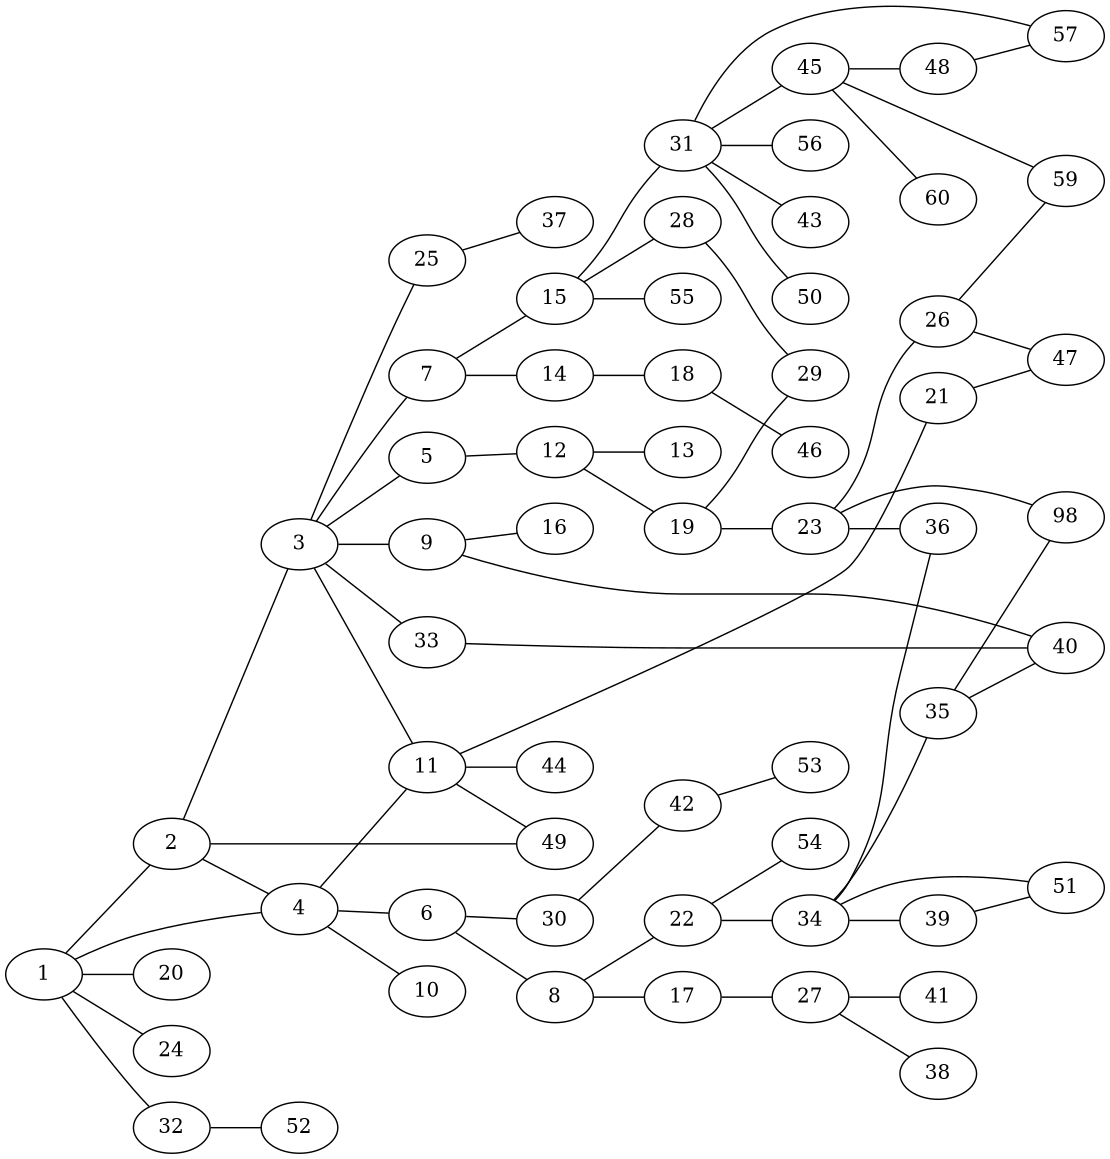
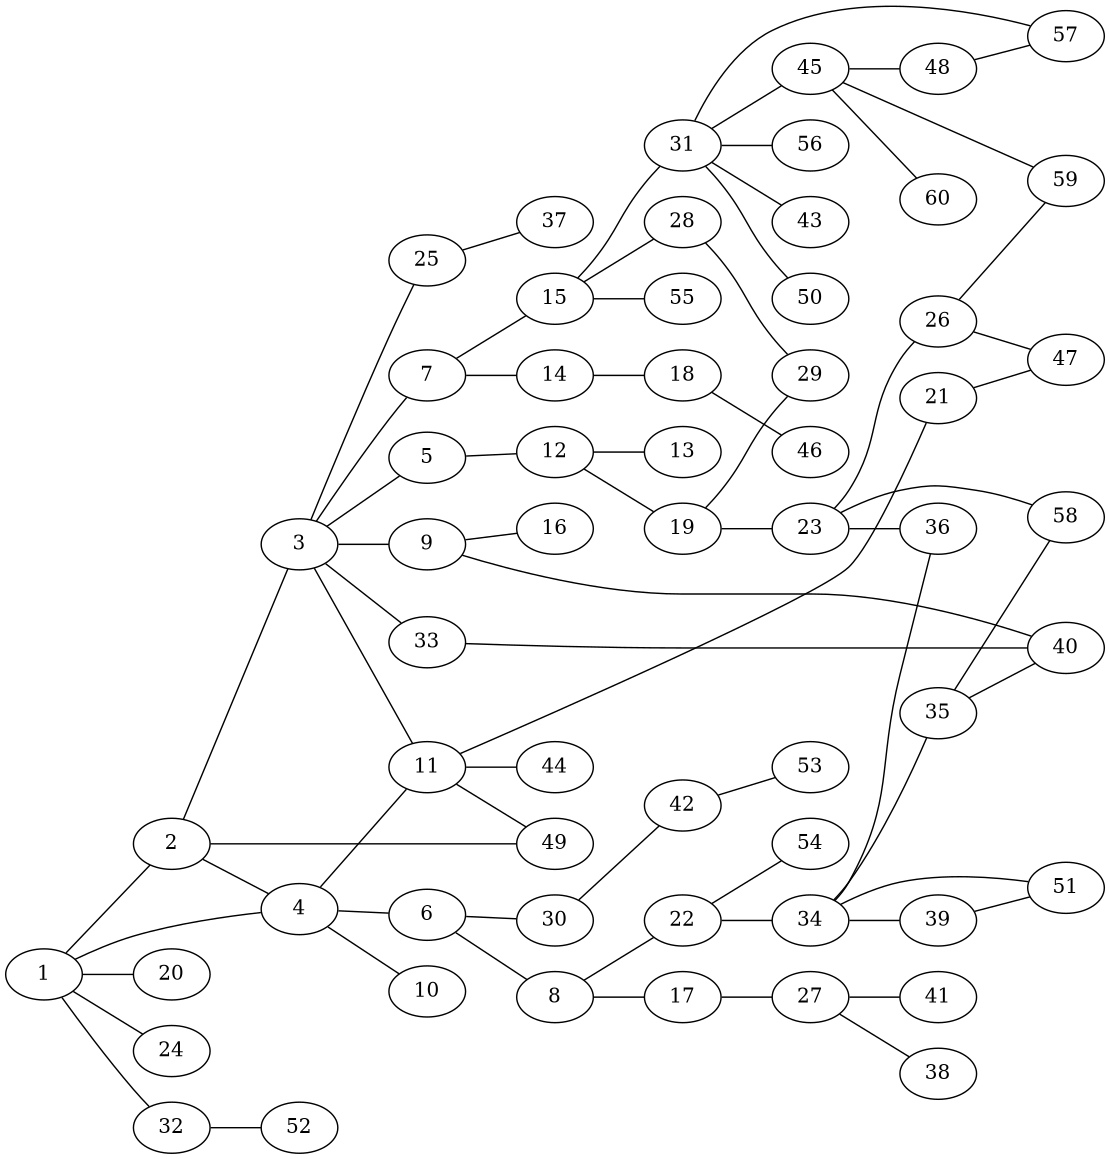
node "98": label "98" -> "58"
